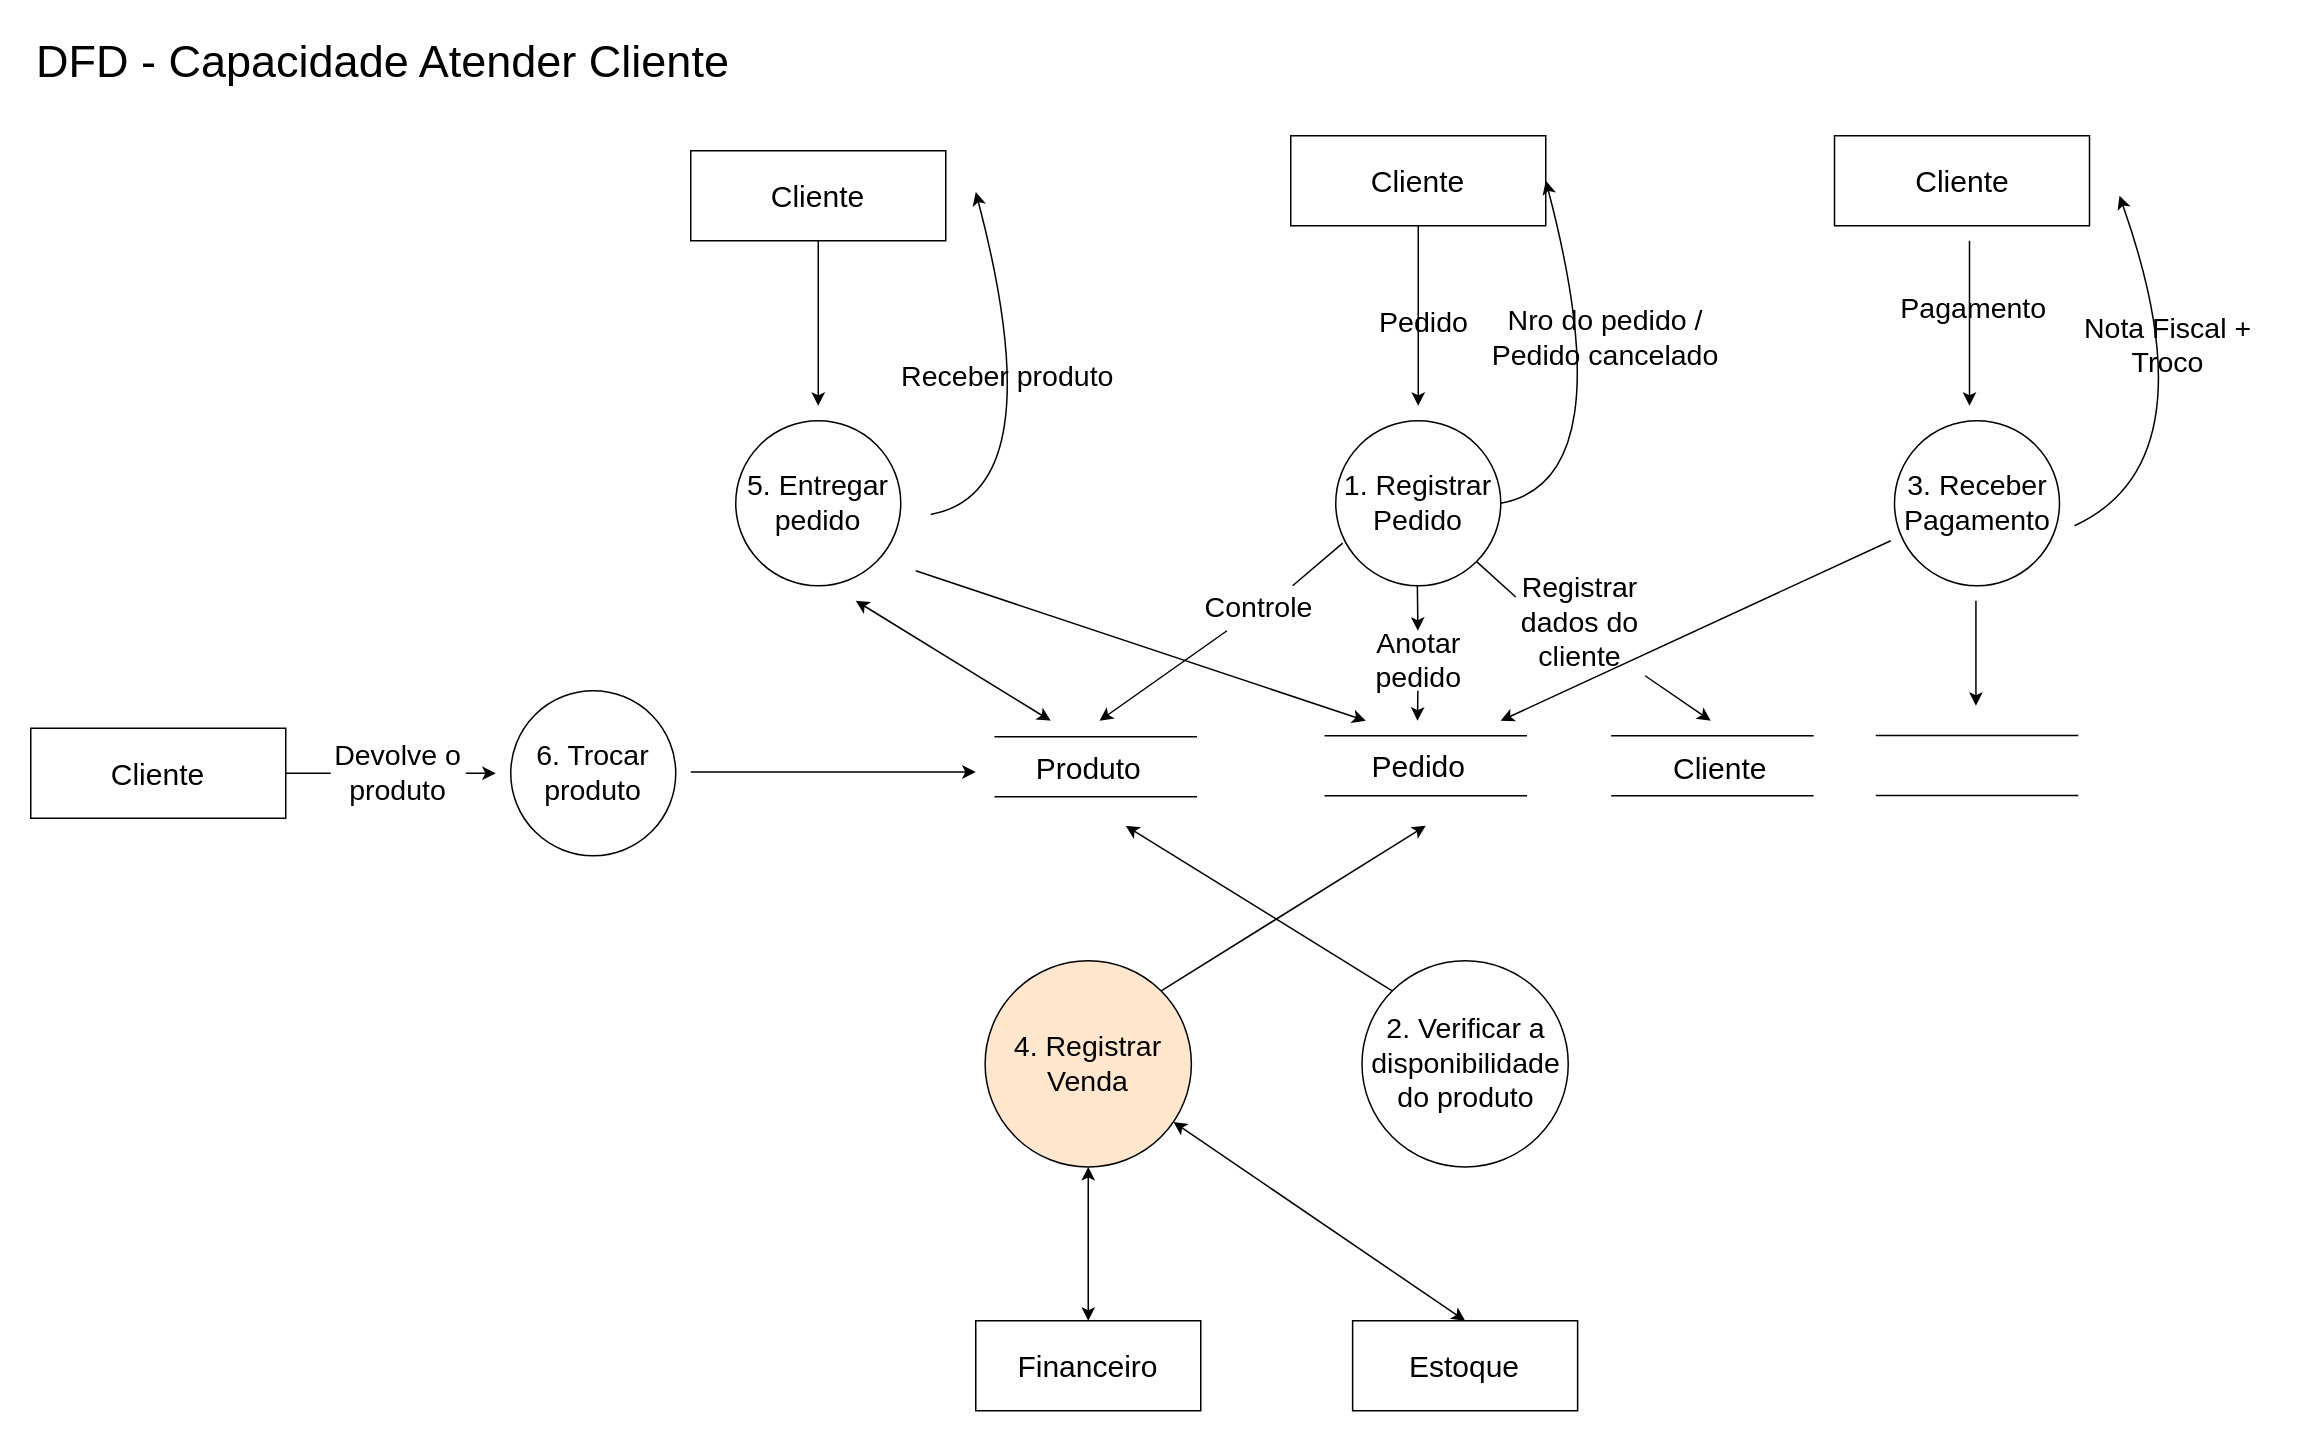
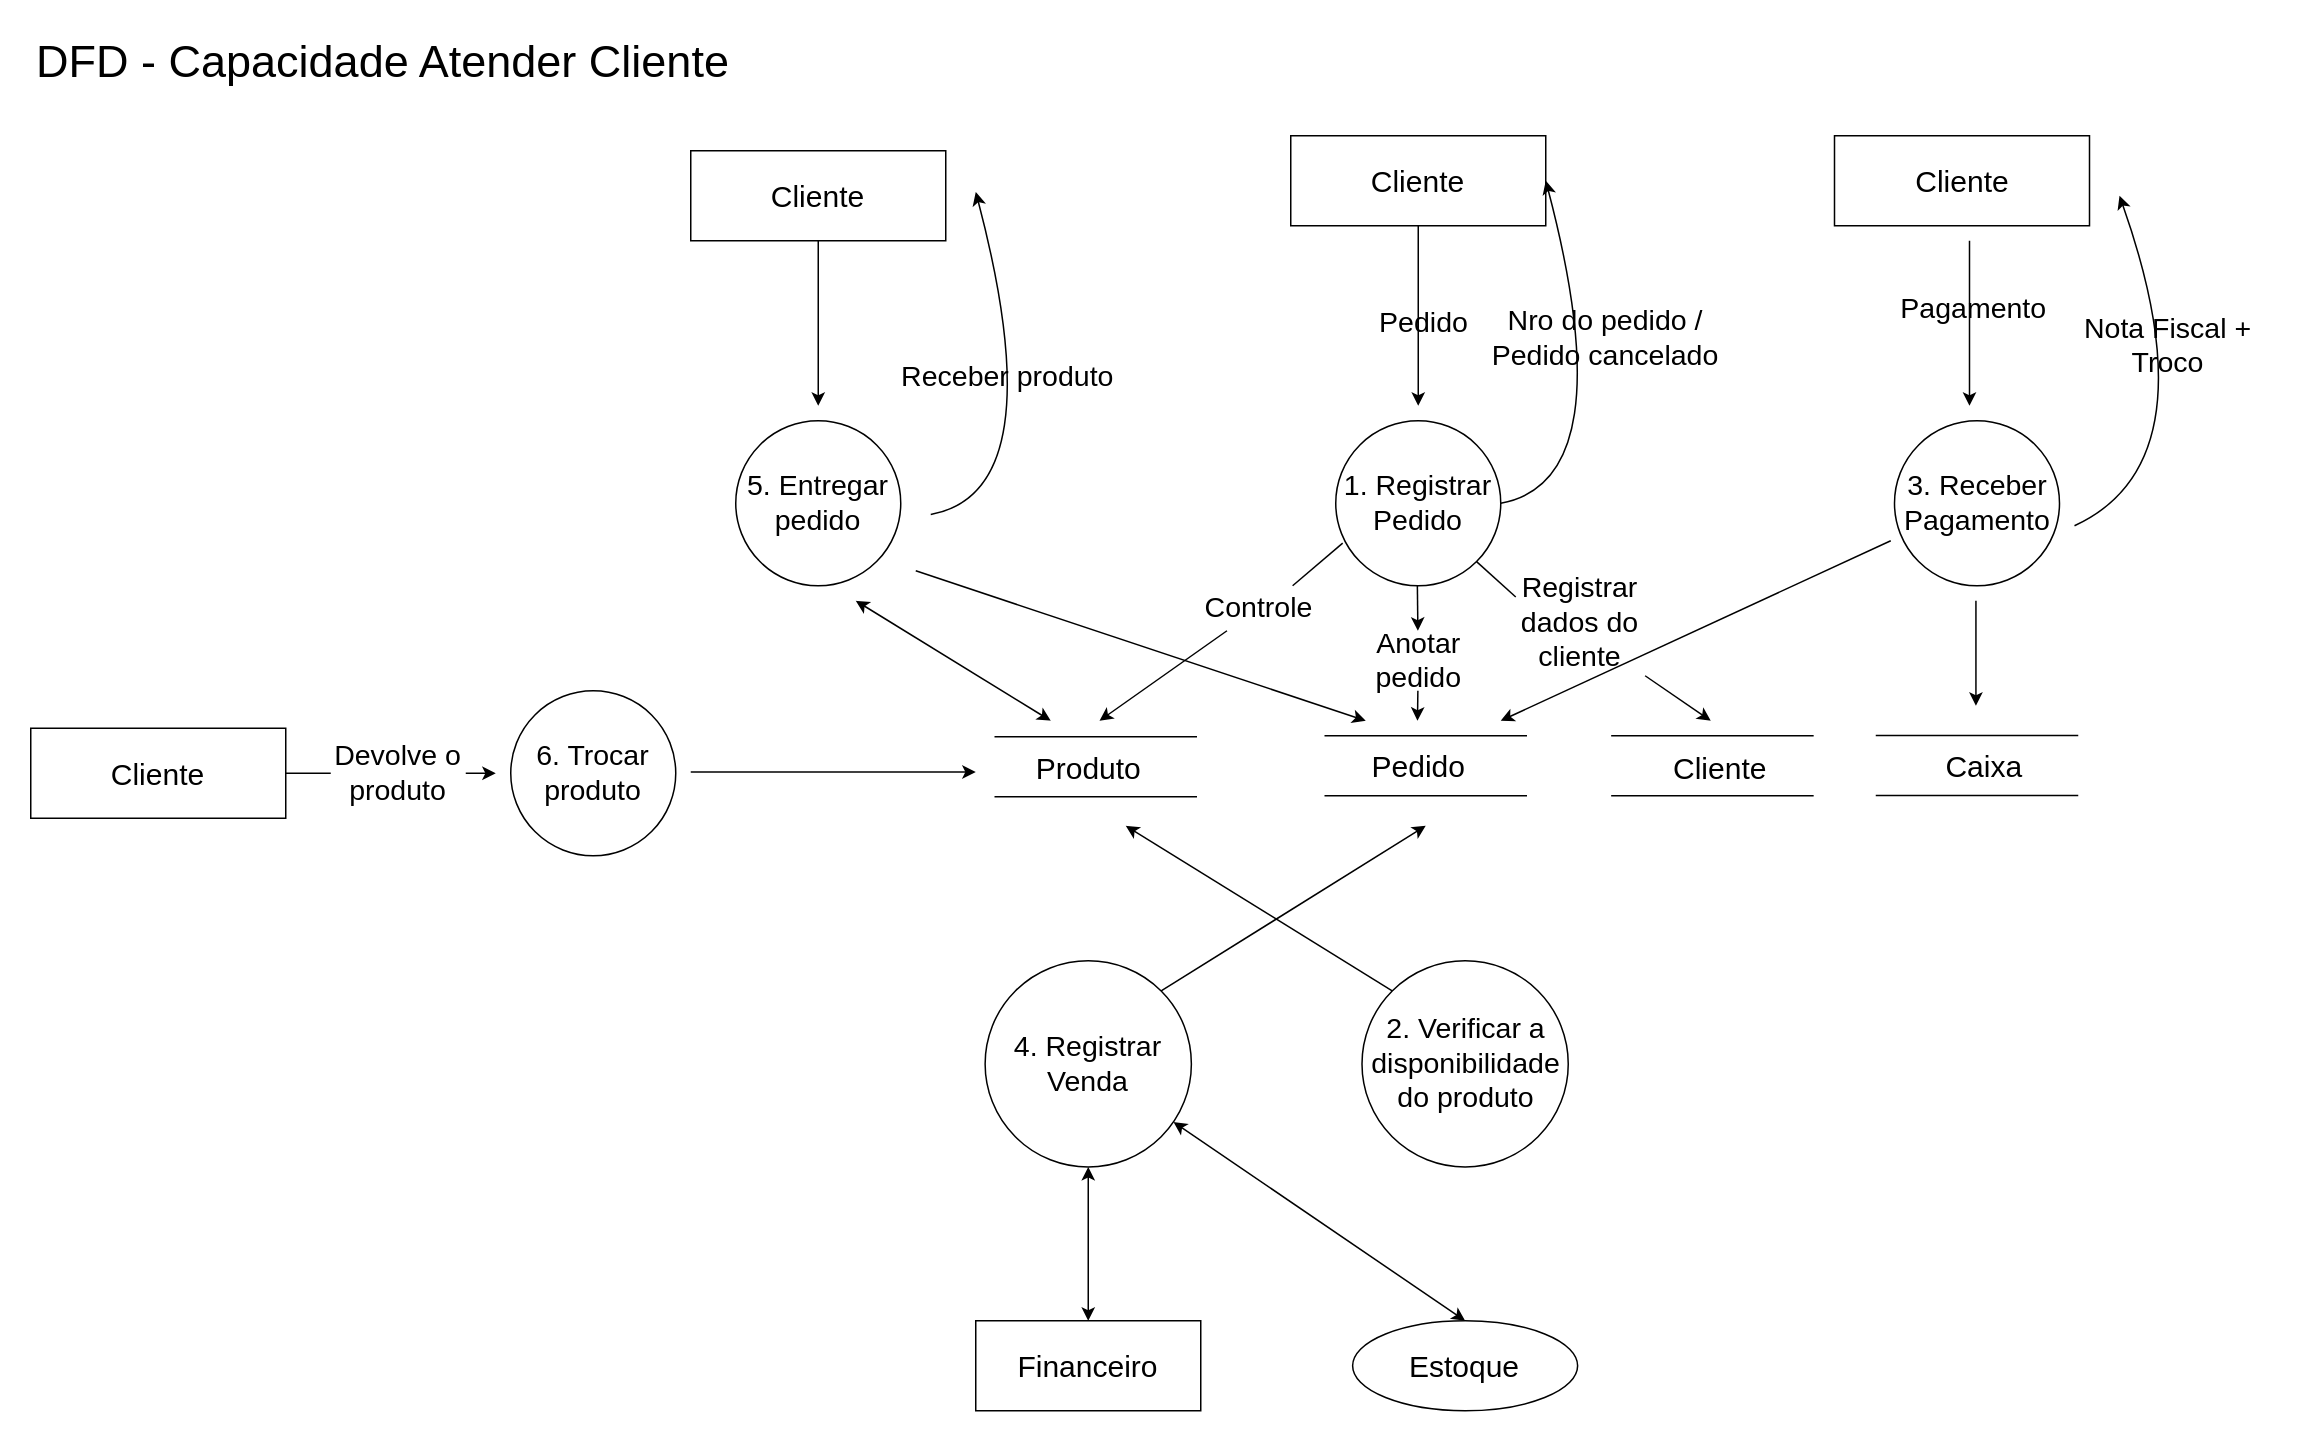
node "Caixa": added
node "4. Registrar Venda": fillcolor #ffe6cc -> #ffffff
node "Estoque": shape rectangle -> ellipse
